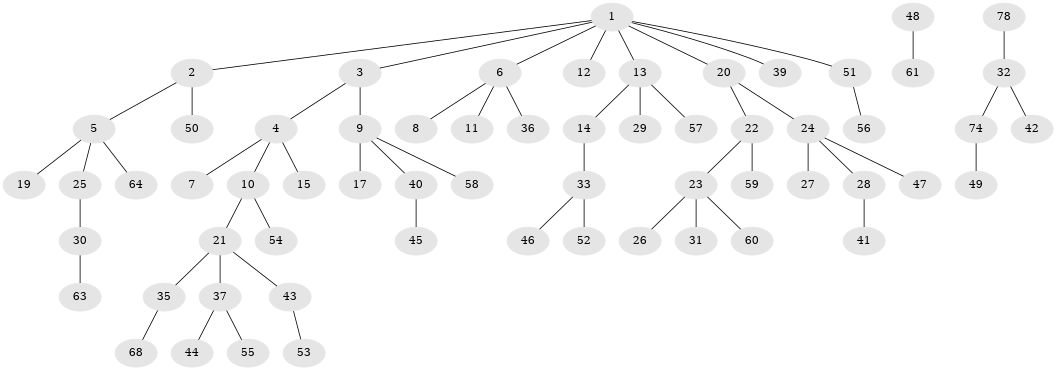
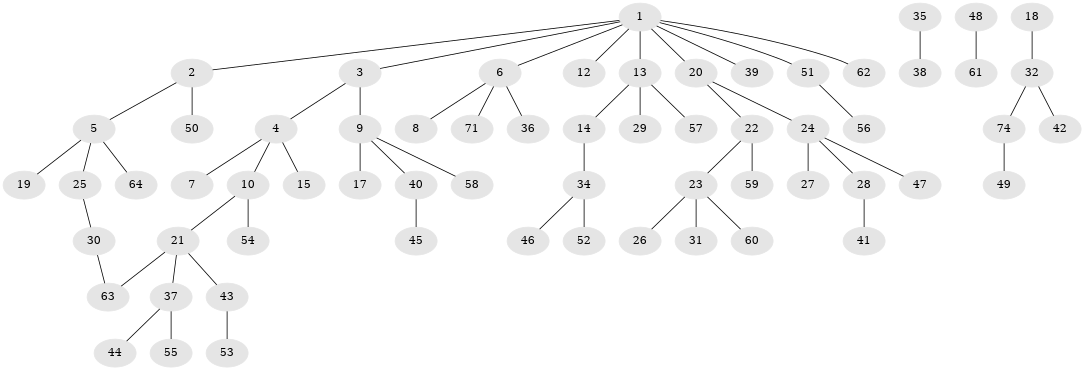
node "78": label "78" -> "18"
node "62": added
node "11": label "11" -> "71"
node "33": label "33" -> "34"
edge "21" -- "35": now "21" -- "63"
node "68": label "68" -> "38"
